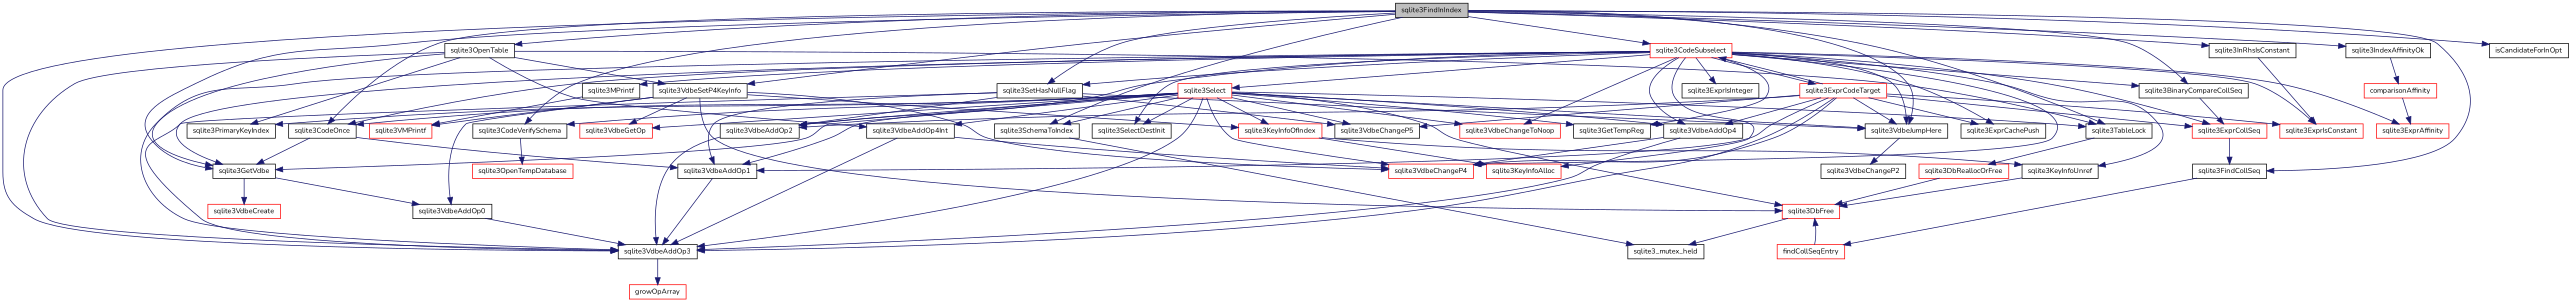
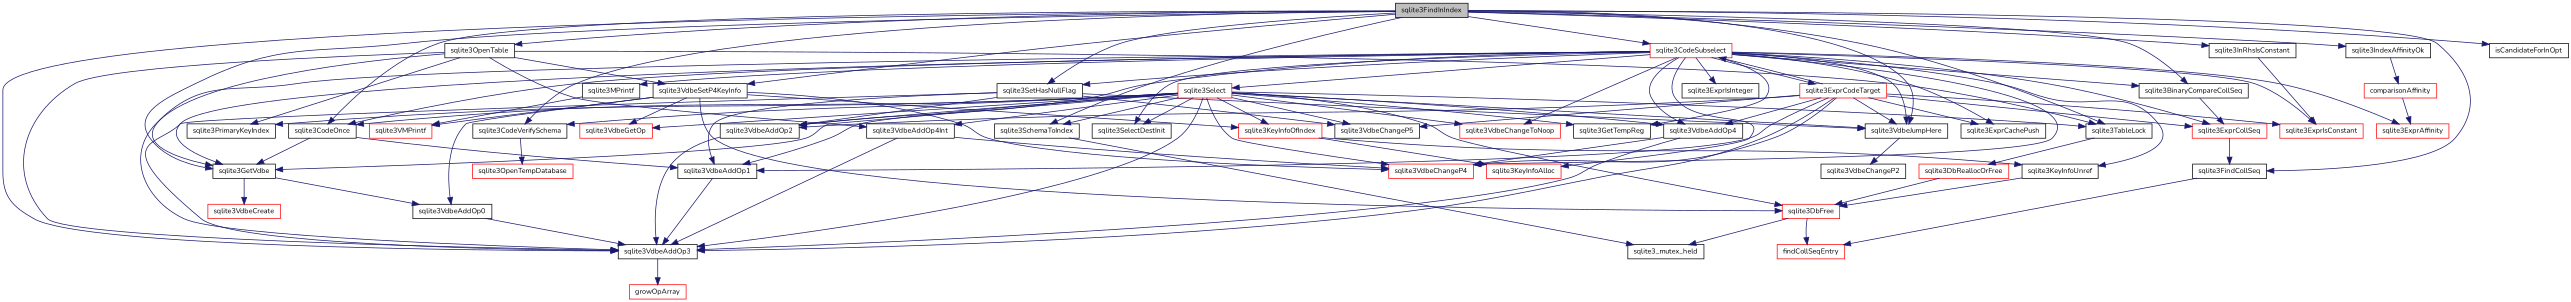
edge "findCollSeqEntry" -> "sqlite3DbFree": reversed
